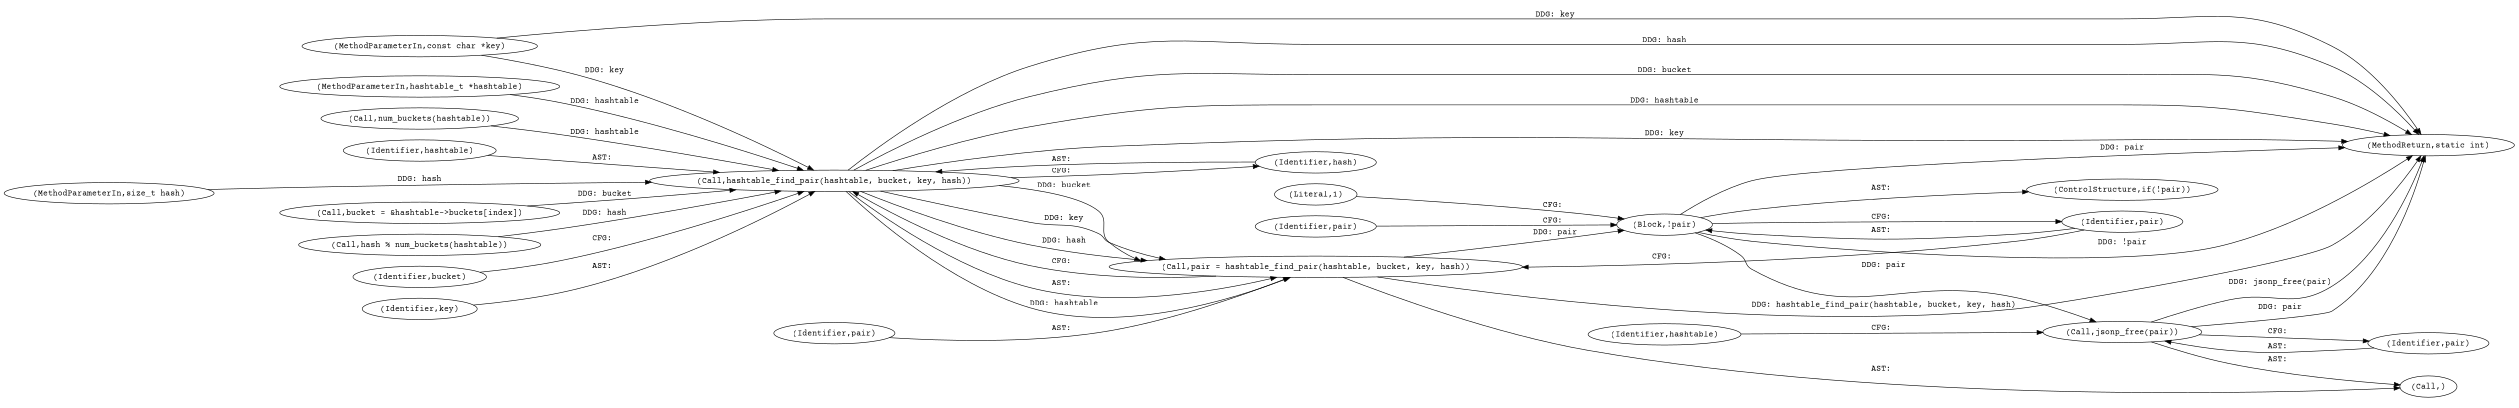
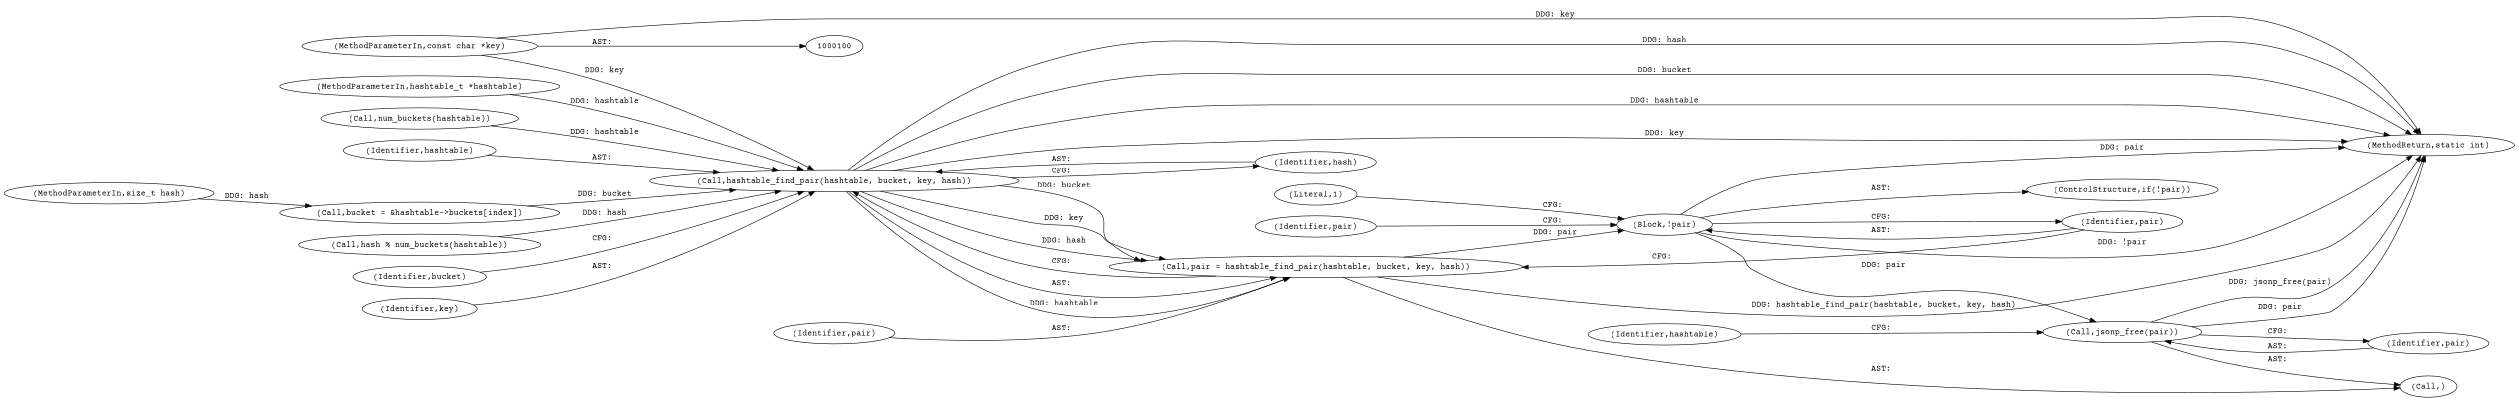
node "1000100": added
edge "(MethodParameterIn,size_t hash)" -> "(Call,hashtable_find_pair(hashtable, bucket, key, hash))": now "(MethodParameterIn,size_t hash)" -> "(Call,bucket = &hashtable->buckets[index])"
